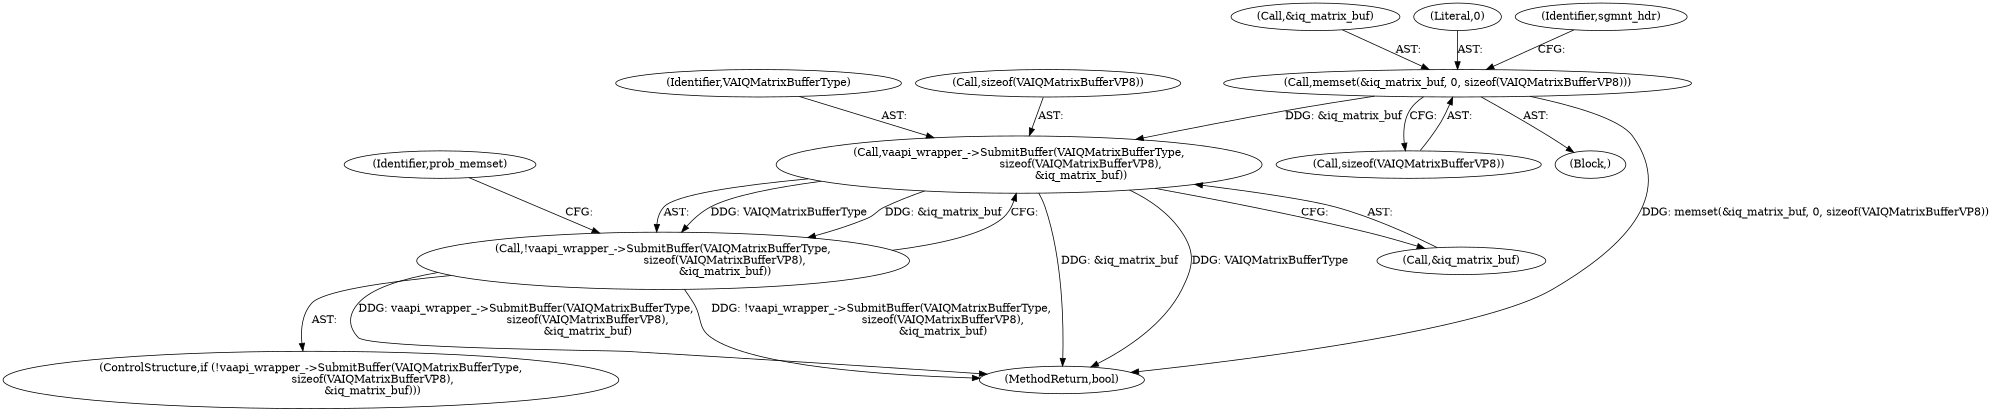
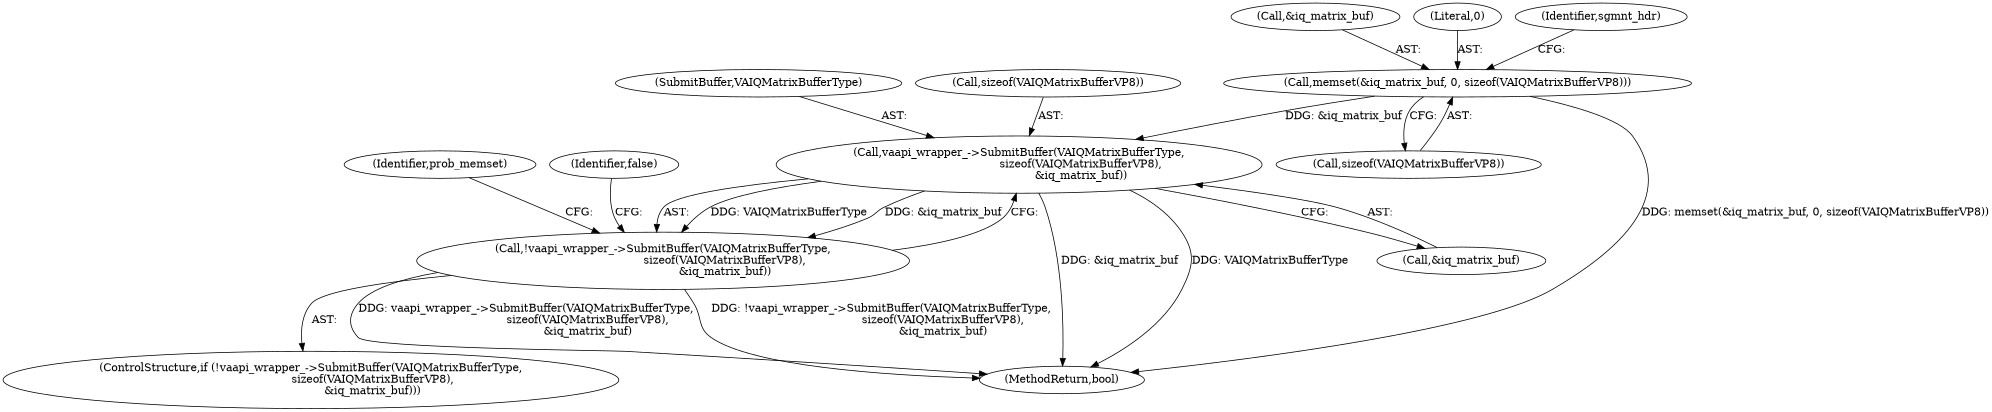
node "(Identifier,VAIQMatrixBufferType)": label "(Identifier,VAIQMatrixBufferType)" -> "(SubmitBuffer,VAIQMatrixBufferType)"
node "(Identifier,false)": added
node "(Block,)": removed
